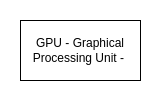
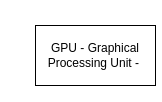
node "GPU - Graphical Processing Unit -": moved (81, 51) -> (96, 56)
